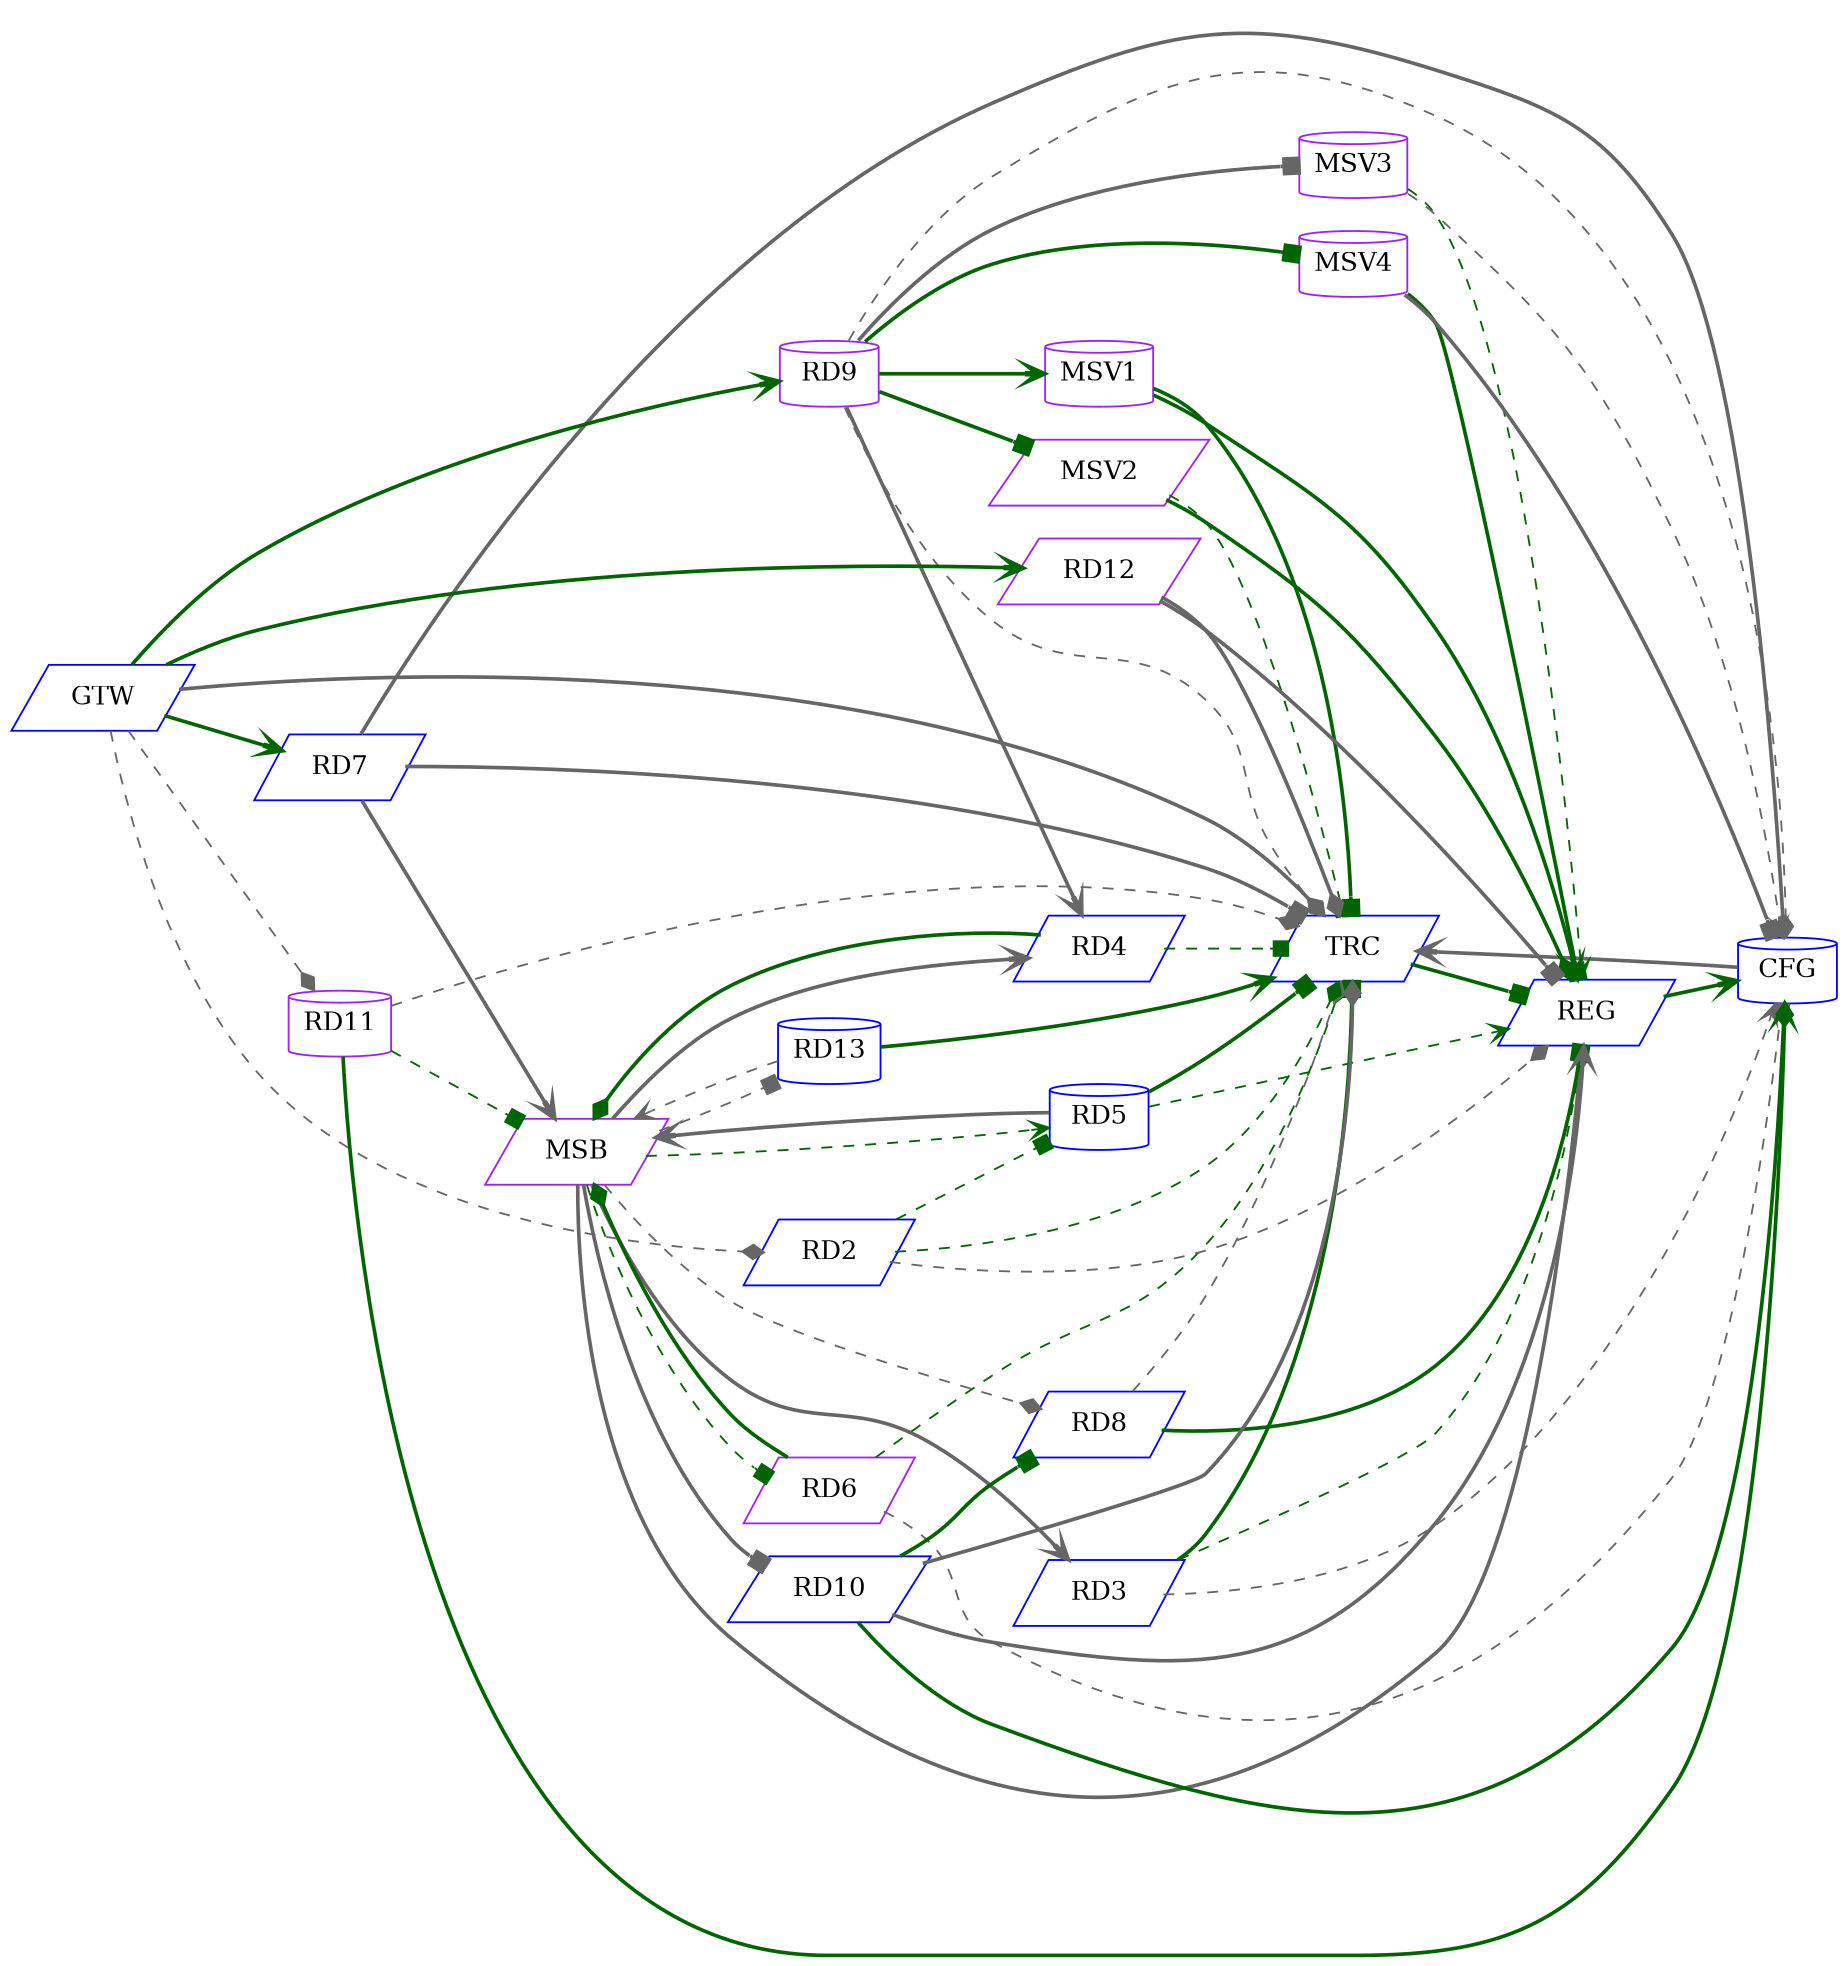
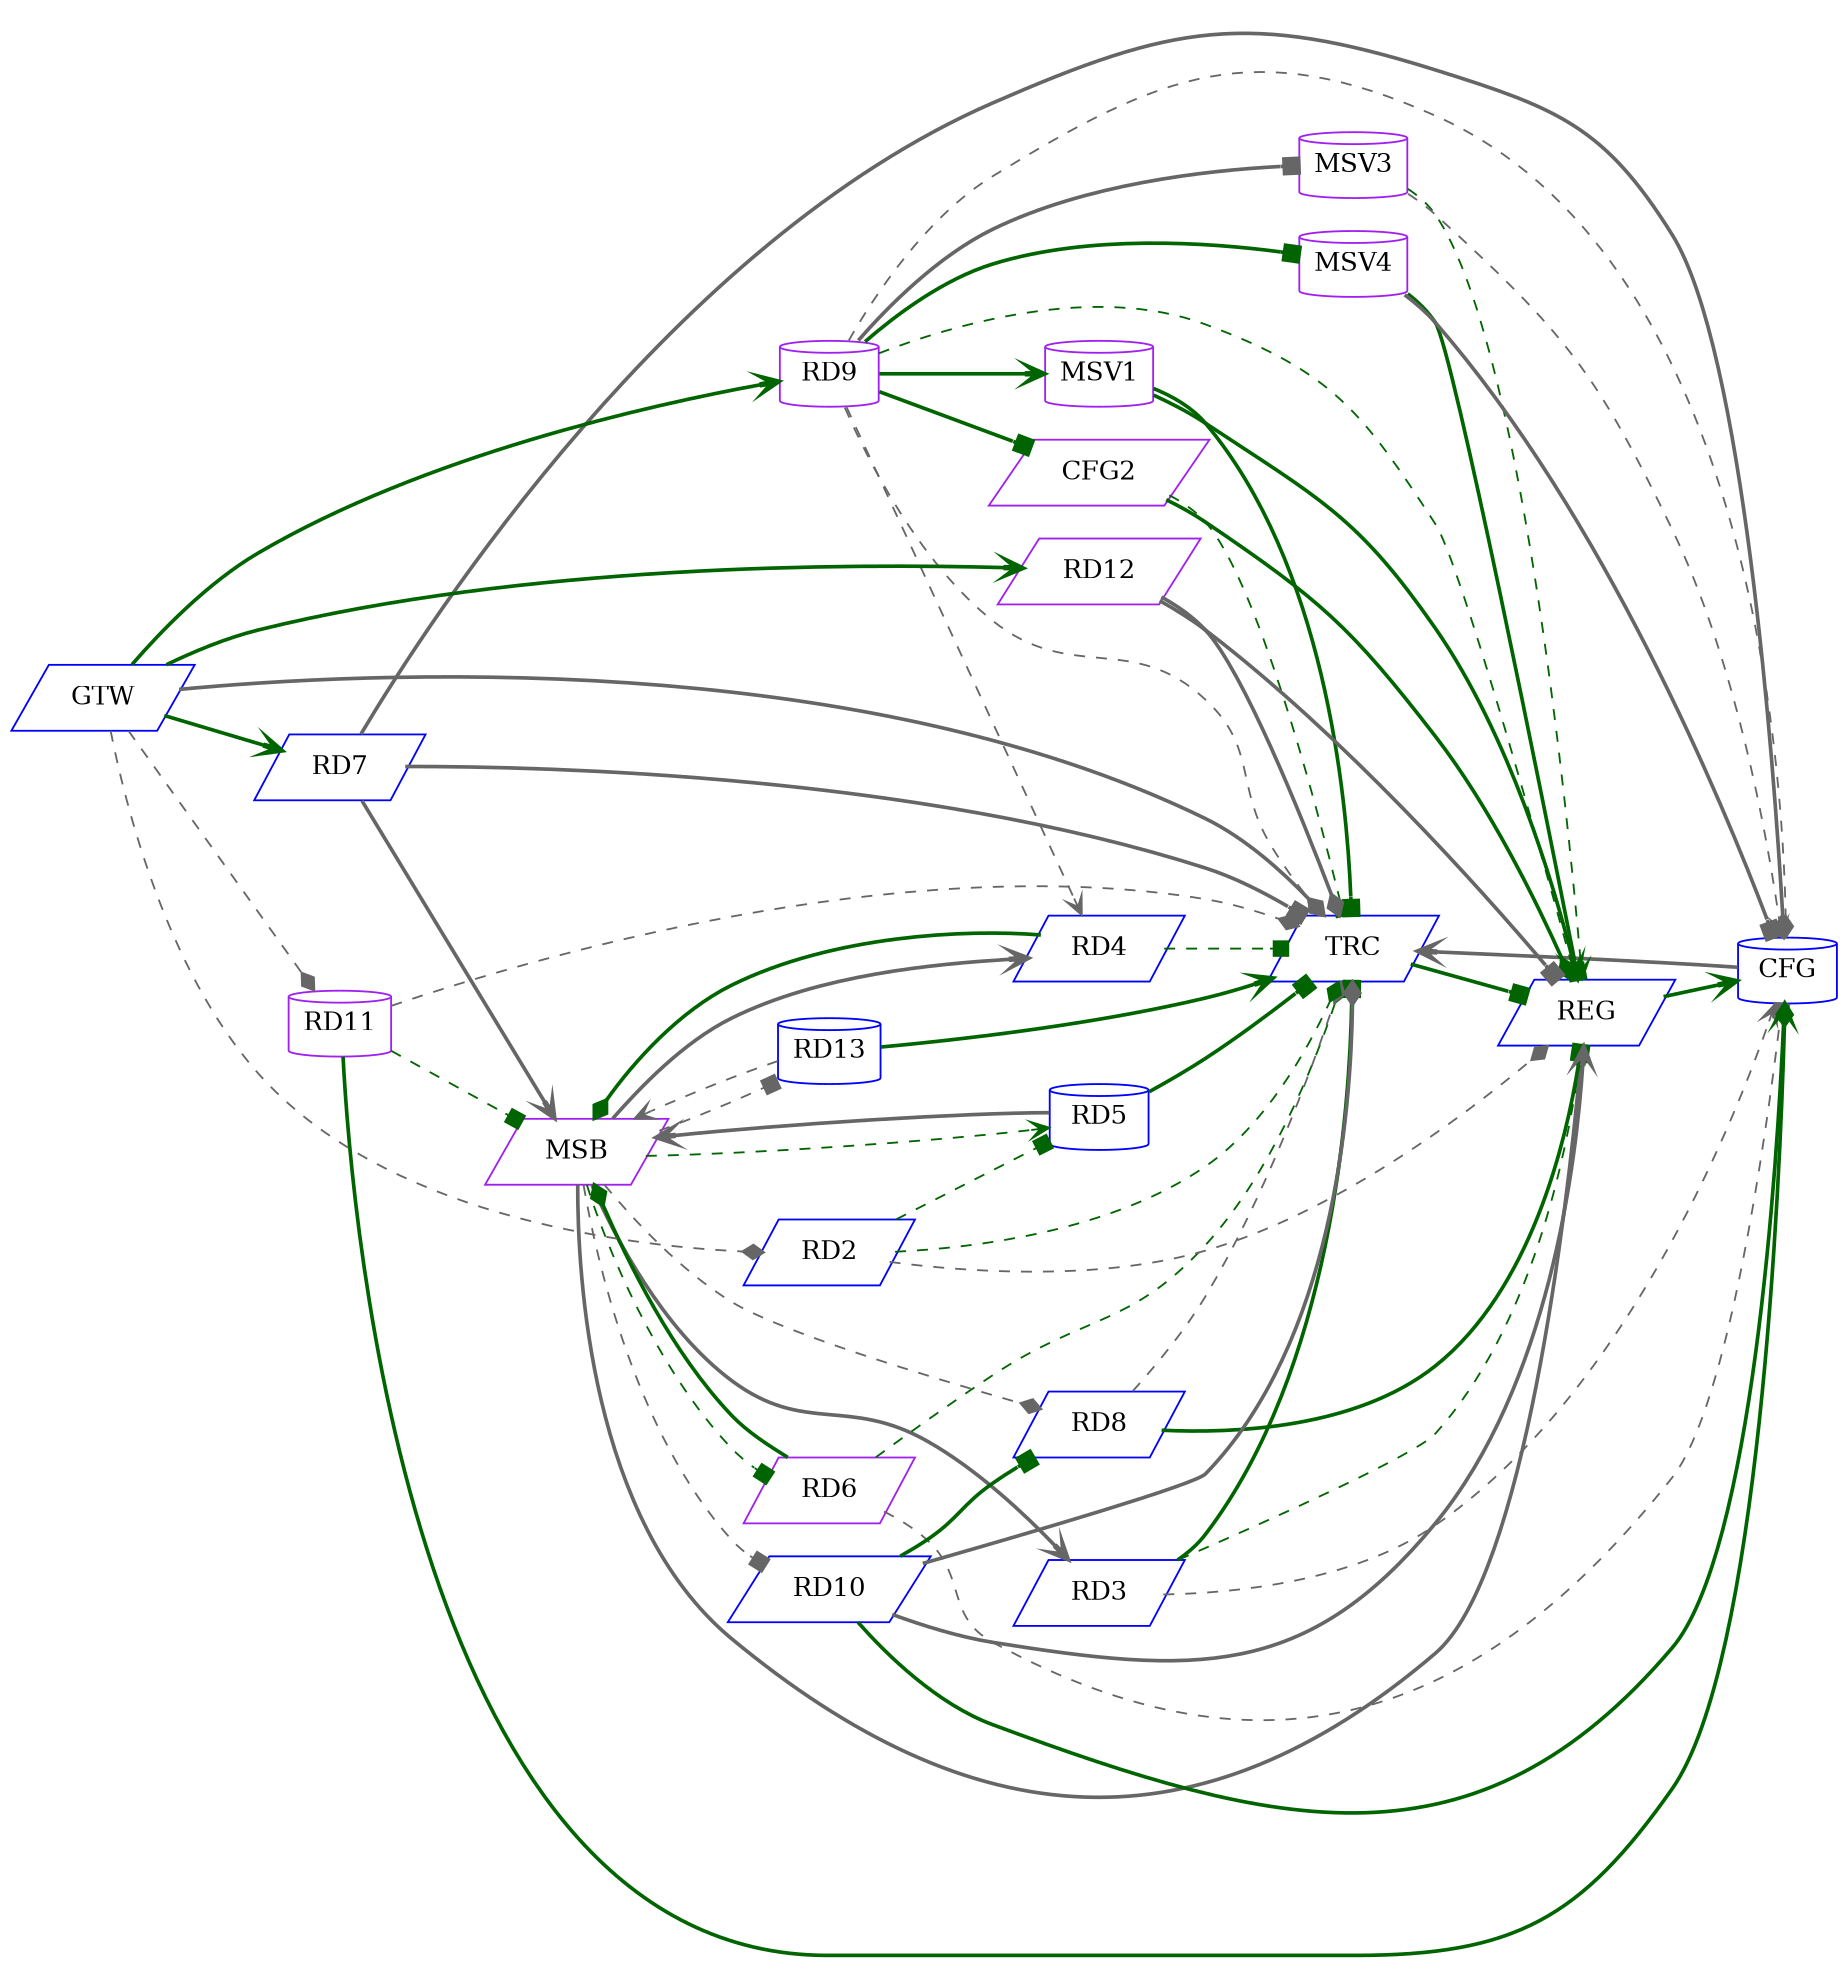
node "MSV2": label "MSV2" -> "CFG2"
edge "RD9" -> "RD4": style bold -> dashed
edge "RD5" -> "REG": now "RD9" -> "REG"
edge "MSB" -> "RD10": style bold -> dashed
